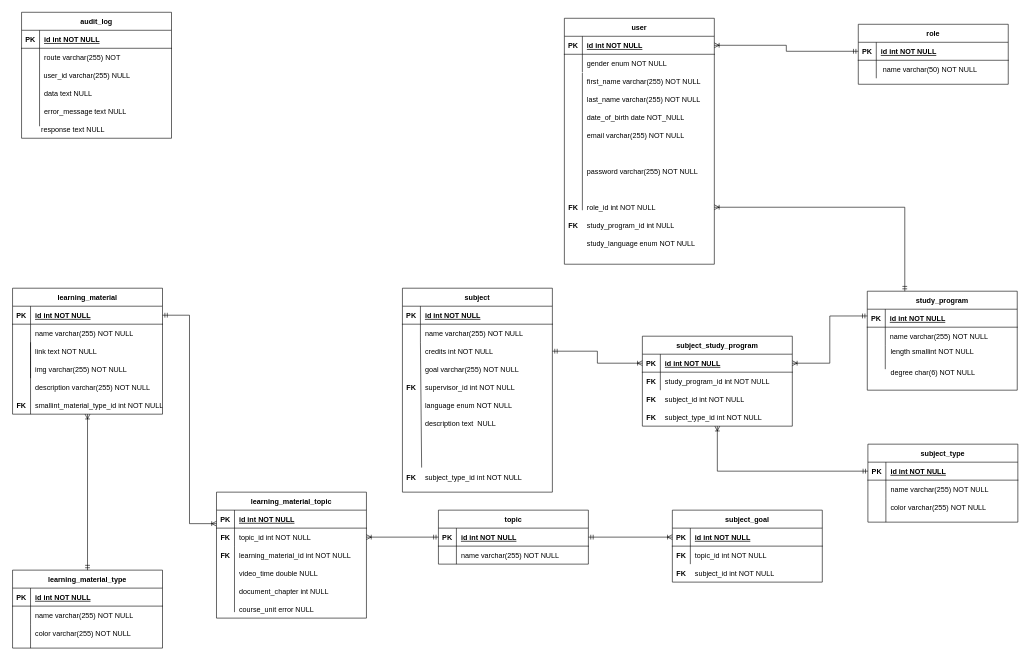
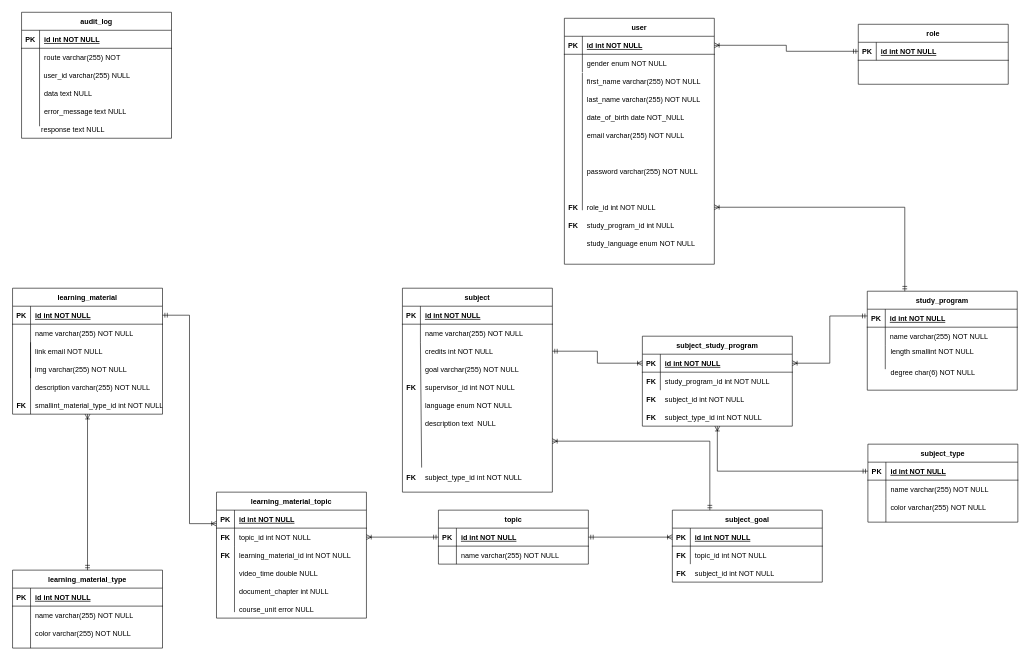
node "name varchar(50) NOT NULL": removed
node "link text NOT NULL": label "link text NOT NULL" -> "link email NOT NULL"
edge "subject" -- "subject_goal": added
